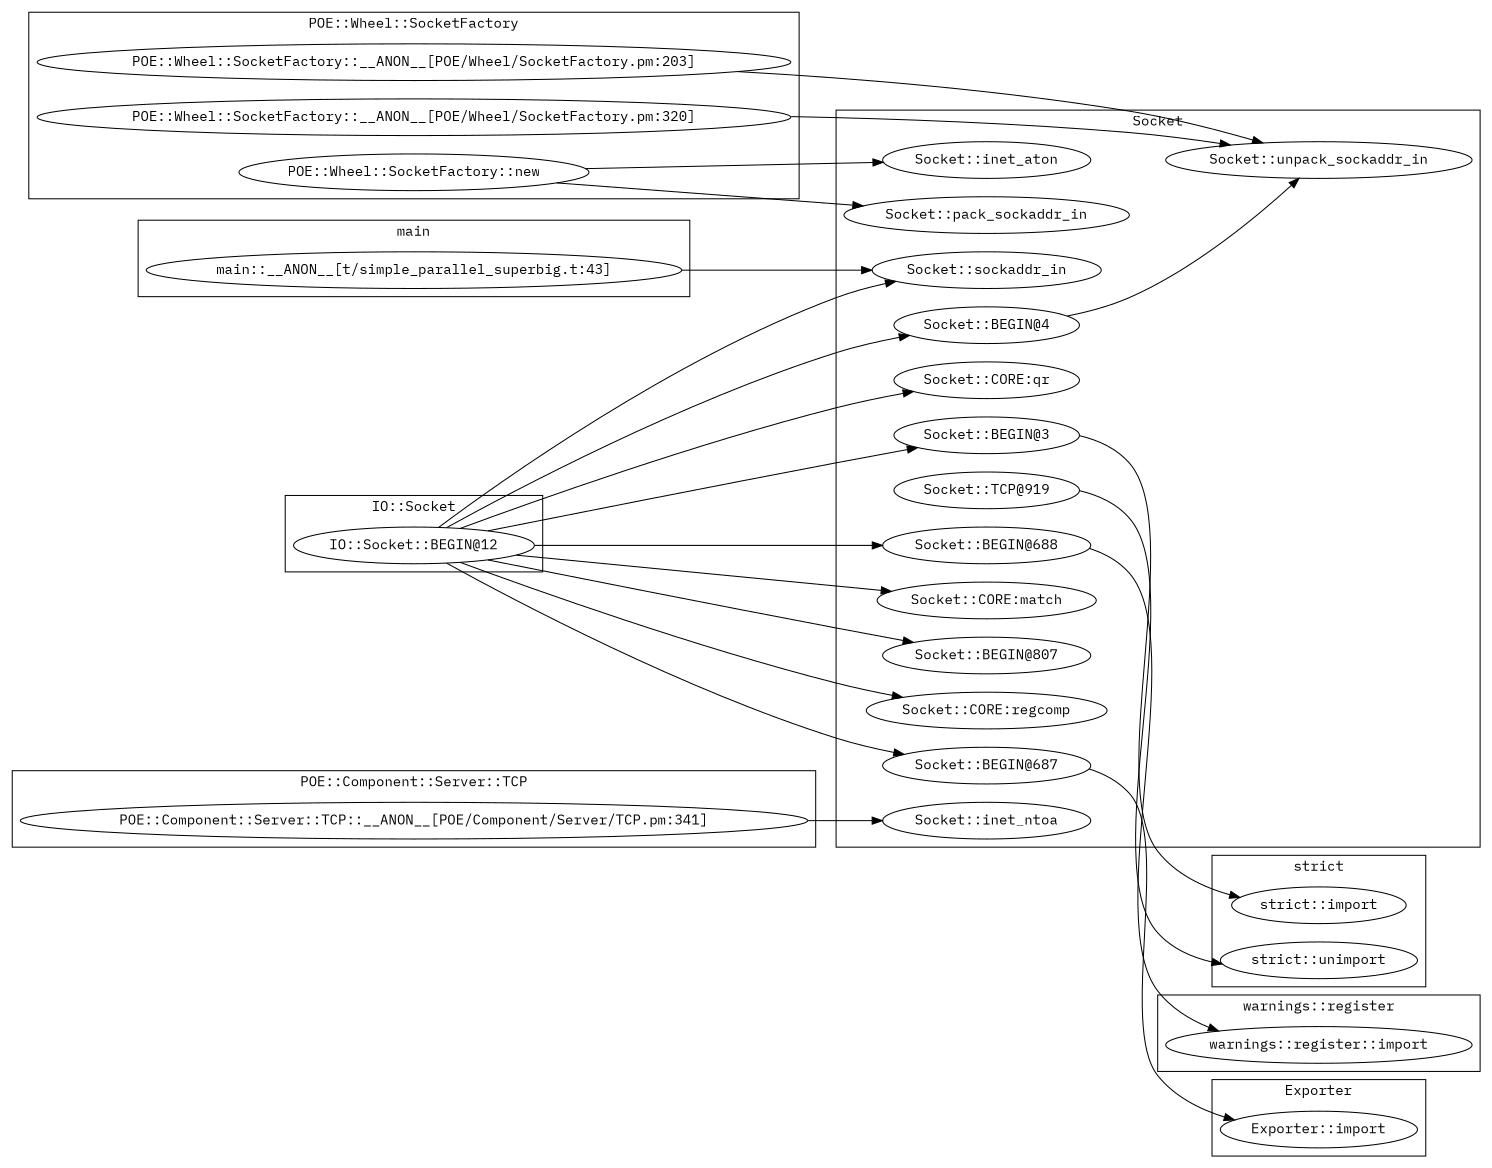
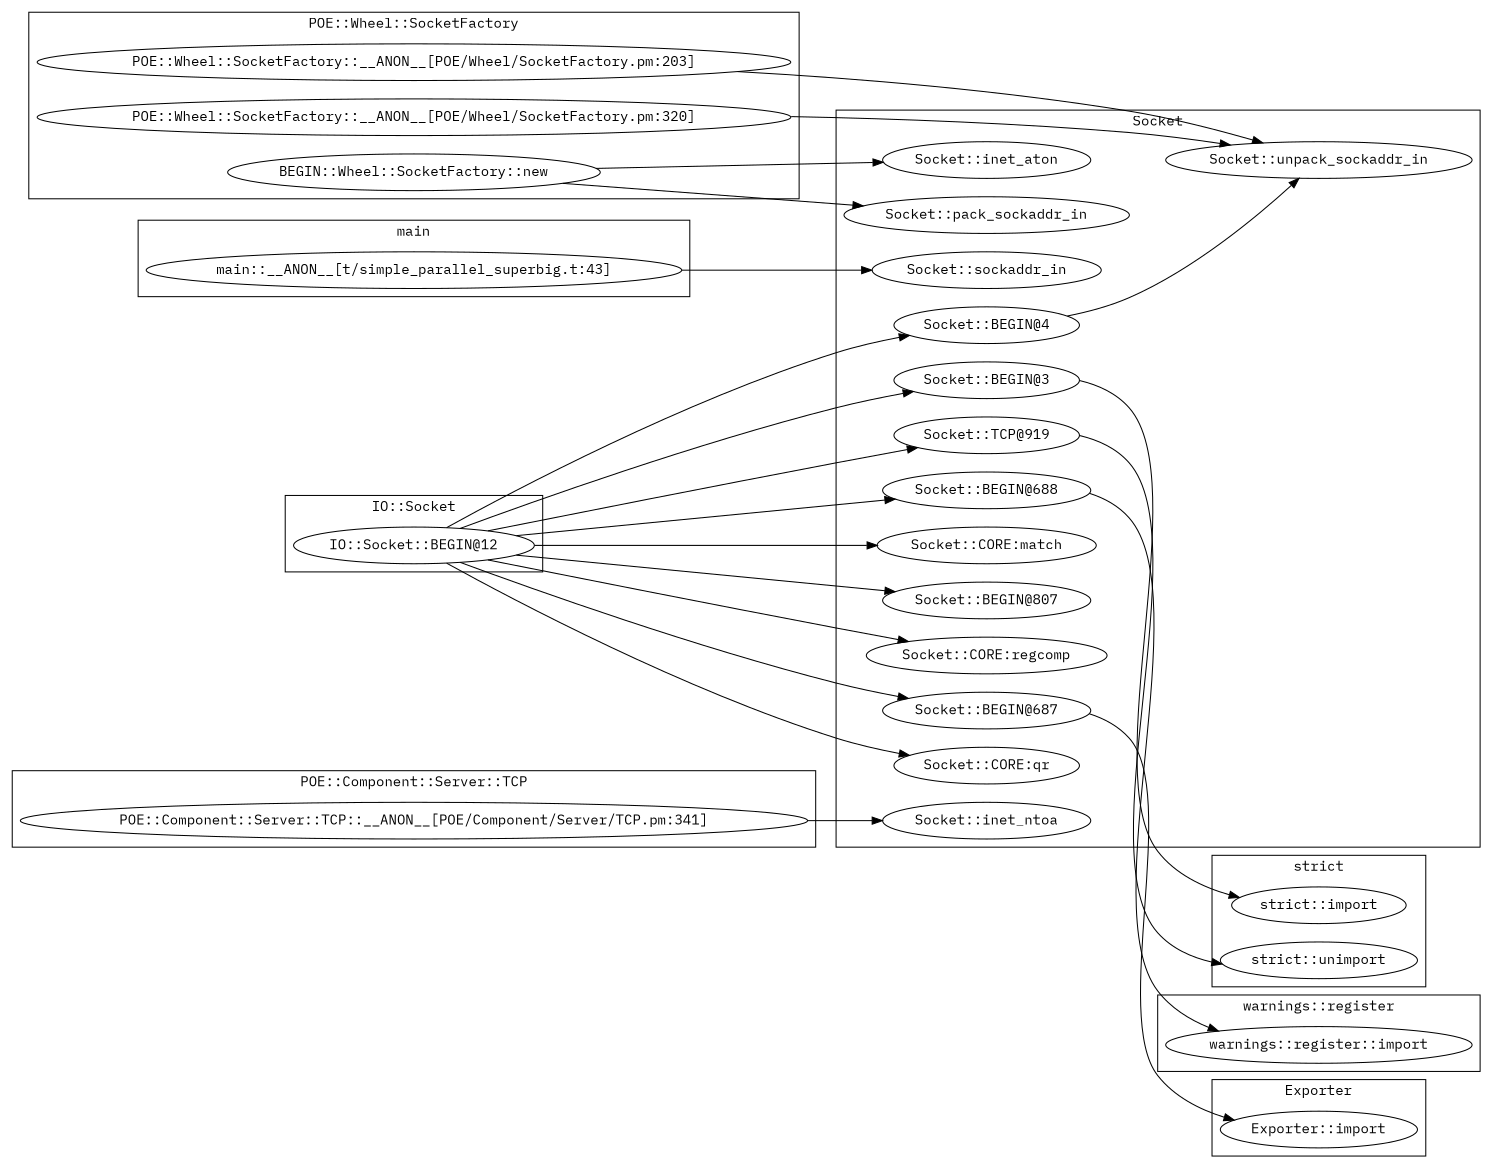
node "POE::Wheel::SocketFactory::new": label "POE::Wheel::SocketFactory::new" -> "BEGIN::Wheel::SocketFactory::new"
edge "IO::Socket::BEGIN@12" -> "Socket::sockaddr_in": now "IO::Socket::BEGIN@12" -> "Socket::TCP@919"
